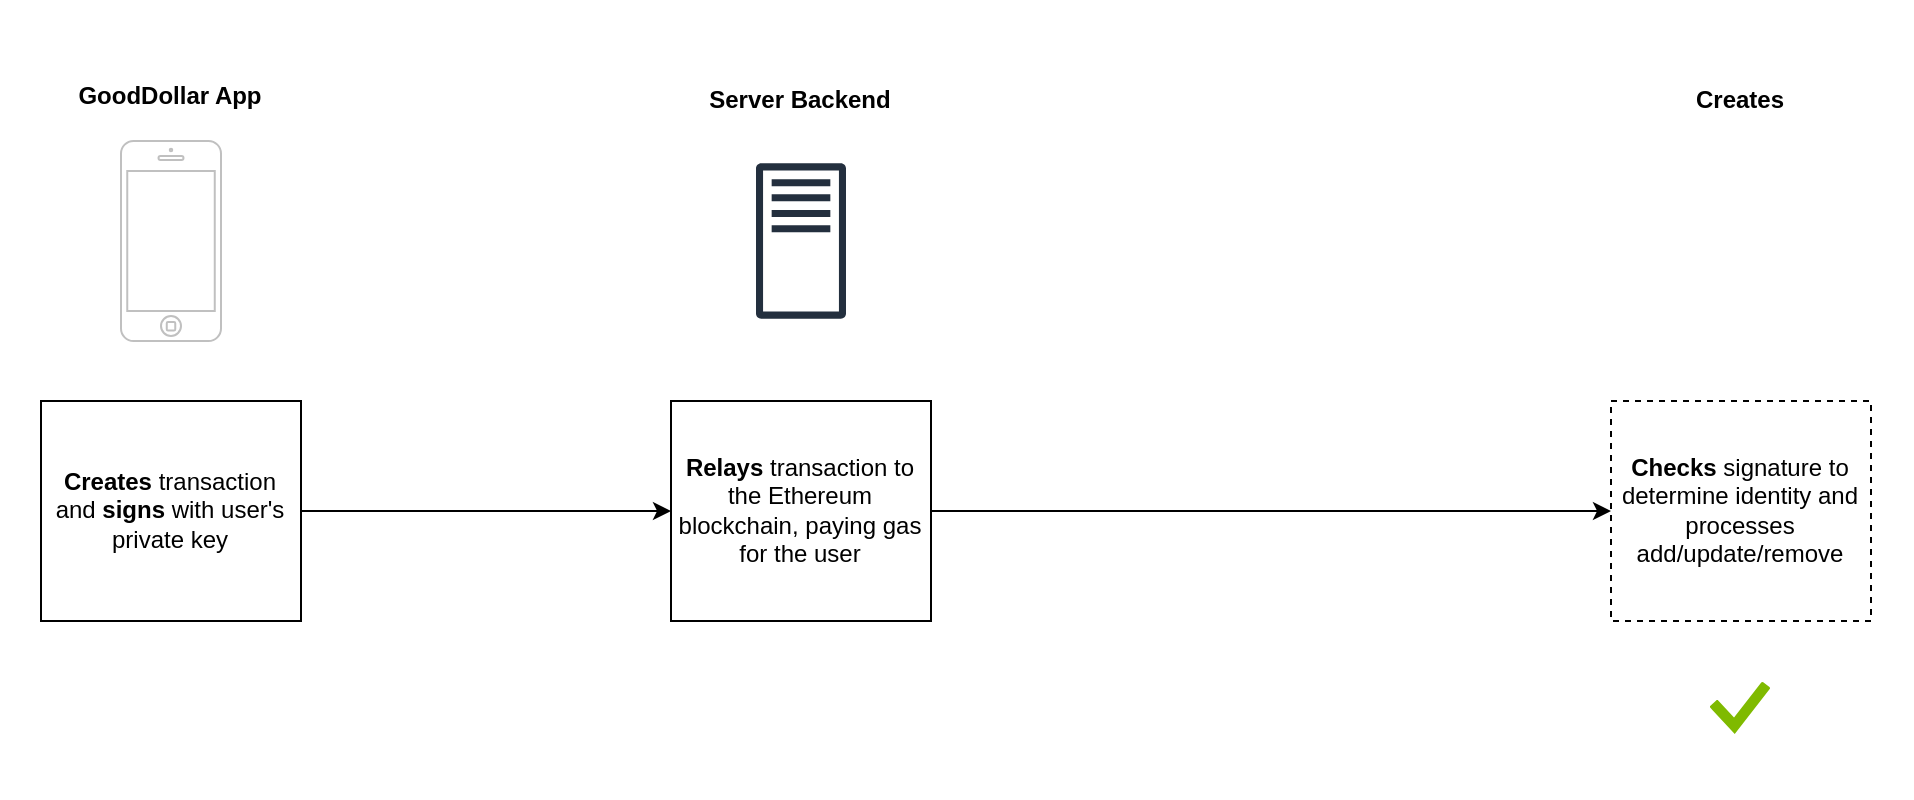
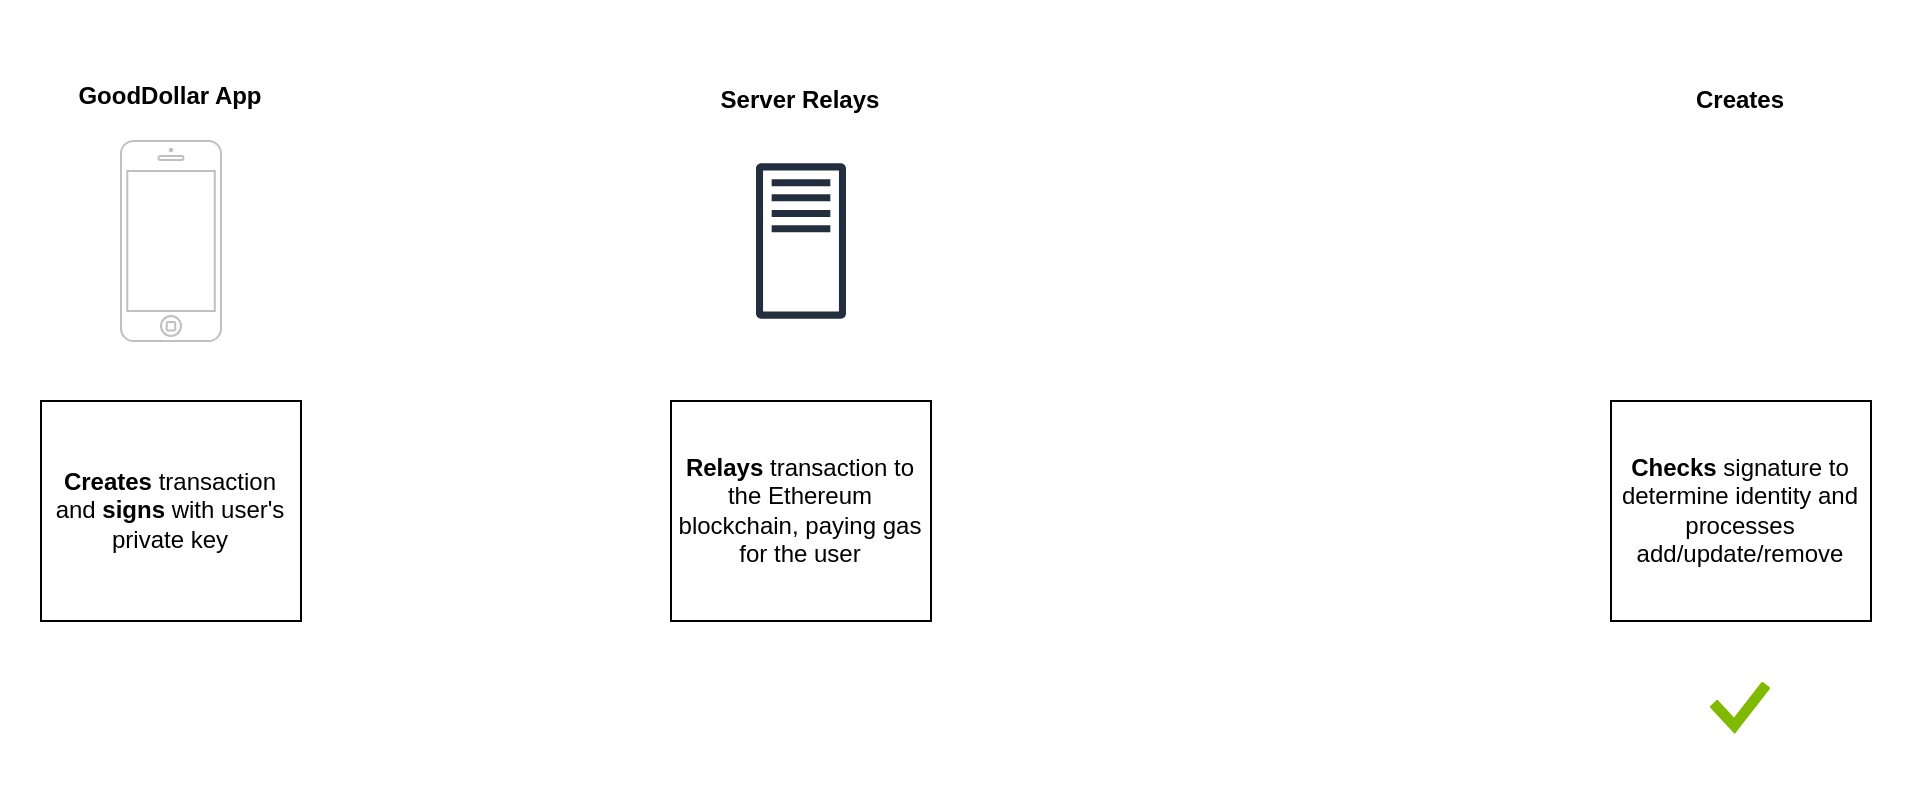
node "Server Backend": label "Server Backend" -> "Server Relays"
edge "Creates transaction and signs with user's private key" -> "Relays transaction to the Ethereum blockchain, paying gas for the user": removed
edge "Relays transaction to the Ethereum blockchain, paying gas for the user" -> "Checks signature to determine identity and processes add/update/remove": removed
node "Checks signature to determine identity and processes add/update/remove": style dashed -> solid
